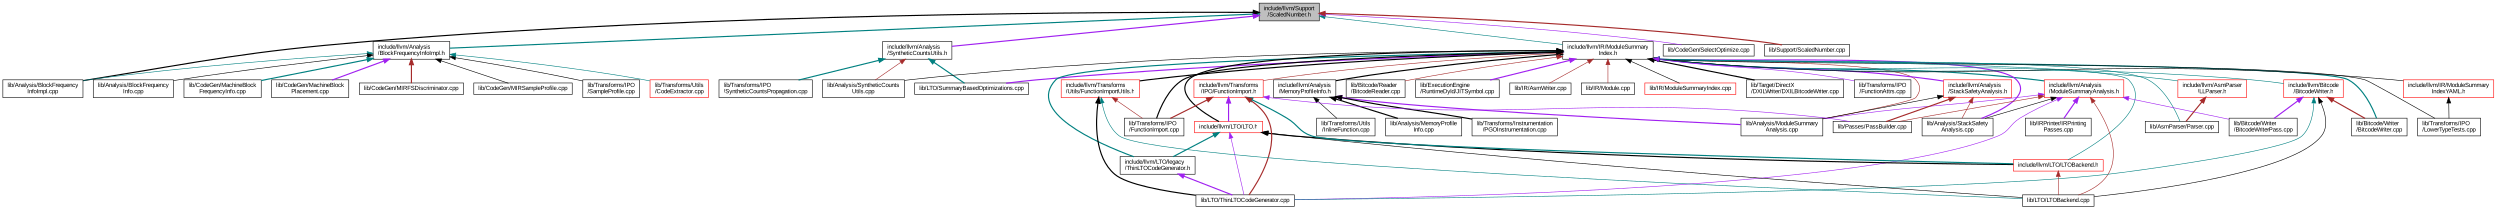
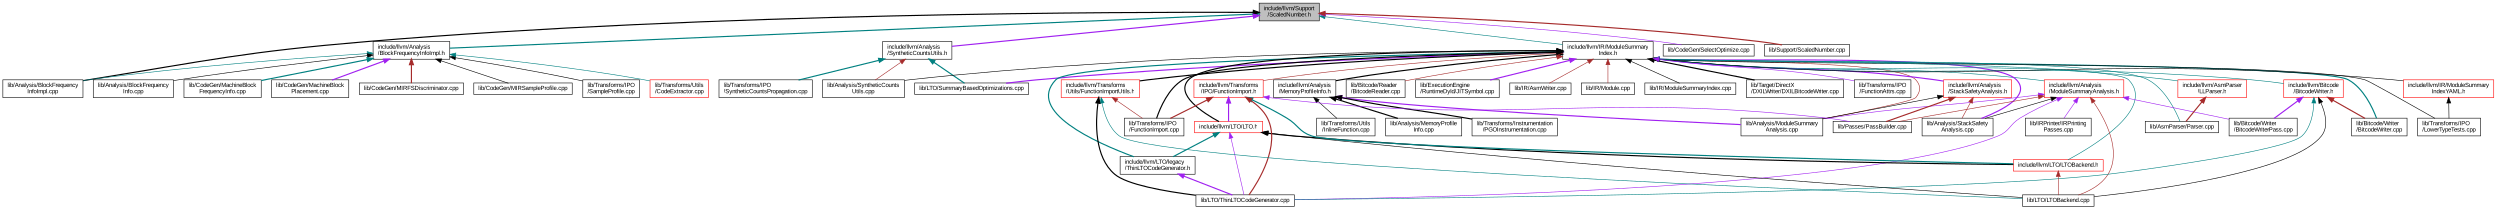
edge "include/llvm/Analysis /ModuleSummaryAnalysis.h" -> "include/llvm/IR/ModuleSummary Index.h": style bold -> solid
node "lib/IR/ModuleSummaryIndex.cpp": color red -> black
edge "lib/IRPrinter/IRPrinting Passes.cpp" -> "include/llvm/Analysis /ModuleSummaryAnalysis.h": style bold -> solid
